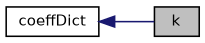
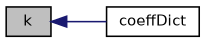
edge "k" -> "coeffDict": reversed
